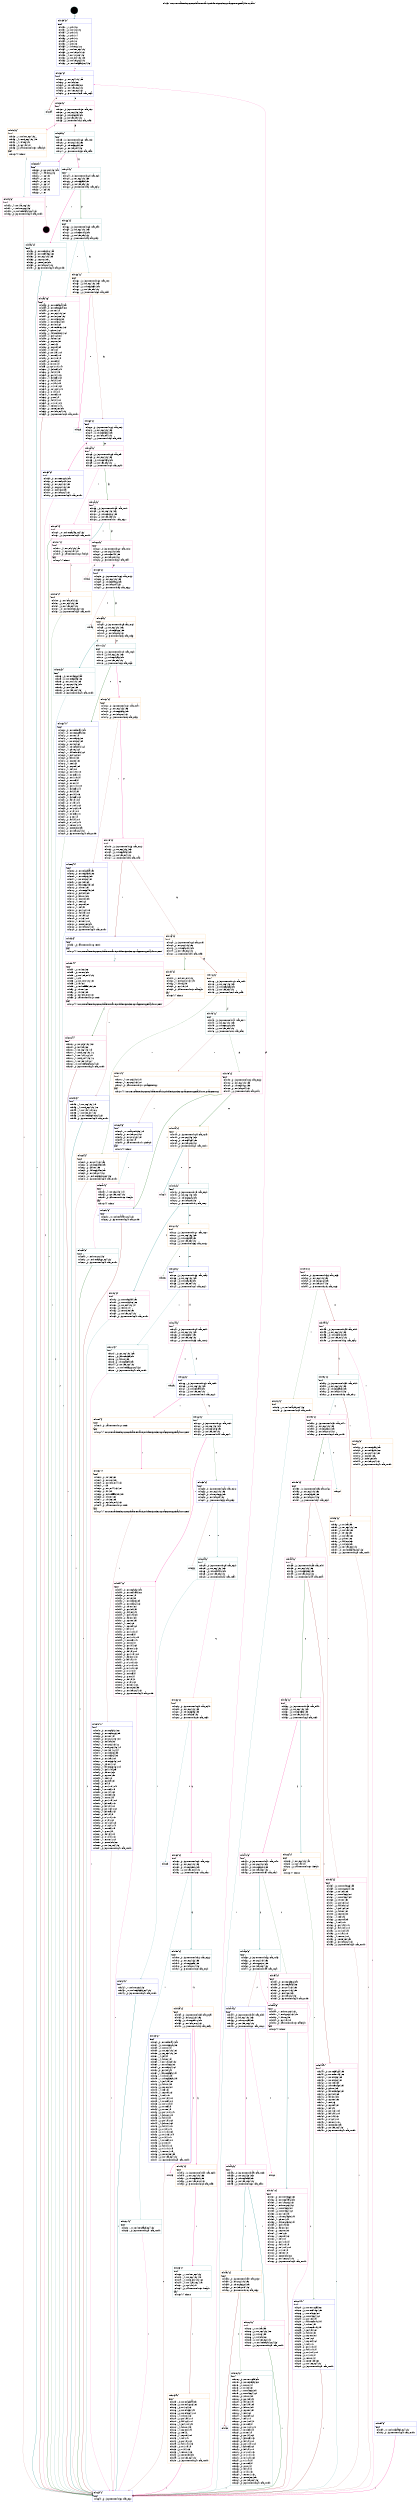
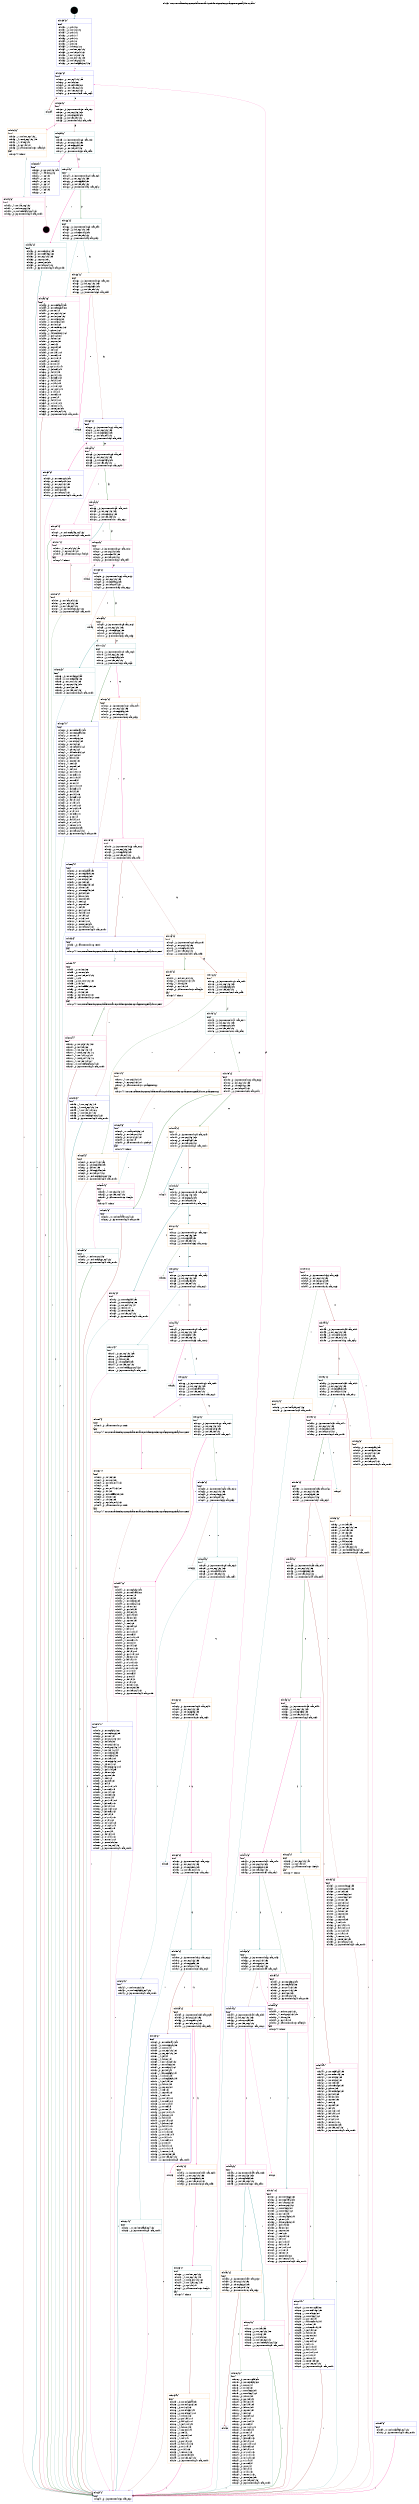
edge "0x40190e [28]" -> "0x401ccf [167]": added, label "2"
